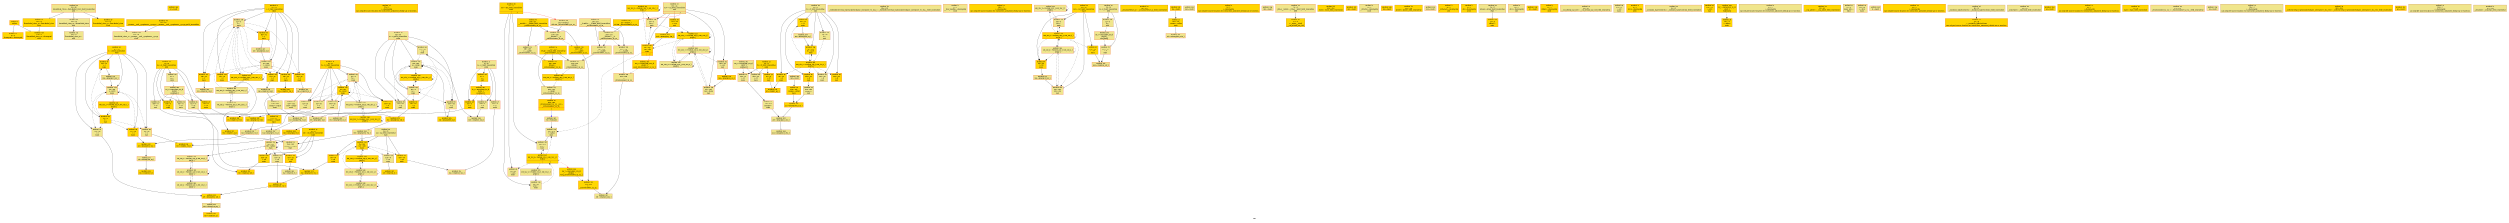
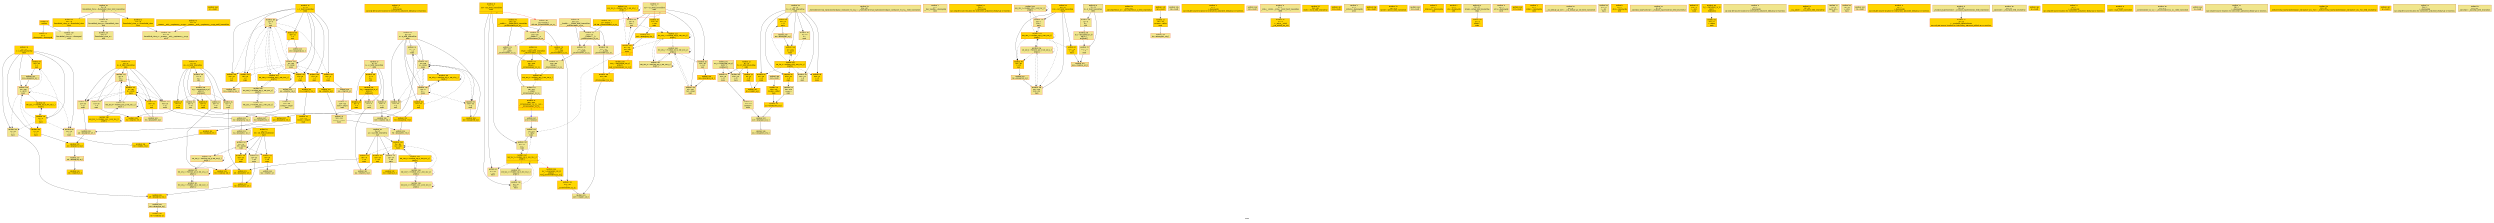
node "NodeID: 129": fillcolor gold -> khaki
node "NodeID: 122": fillcolor khaki -> gold
edge "NodeID: 108" -> "NodeID: 230": now "NodeID: 107" -> "NodeID: 230"
edge "NodeID: 226" -> "NodeID: 54": reversed
